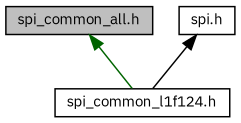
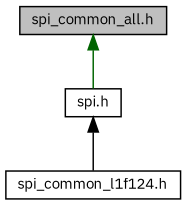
edge "spi_common_l1f124.h" -> "spi_common_all.h": now "spi.h" -> "spi_common_all.h"
